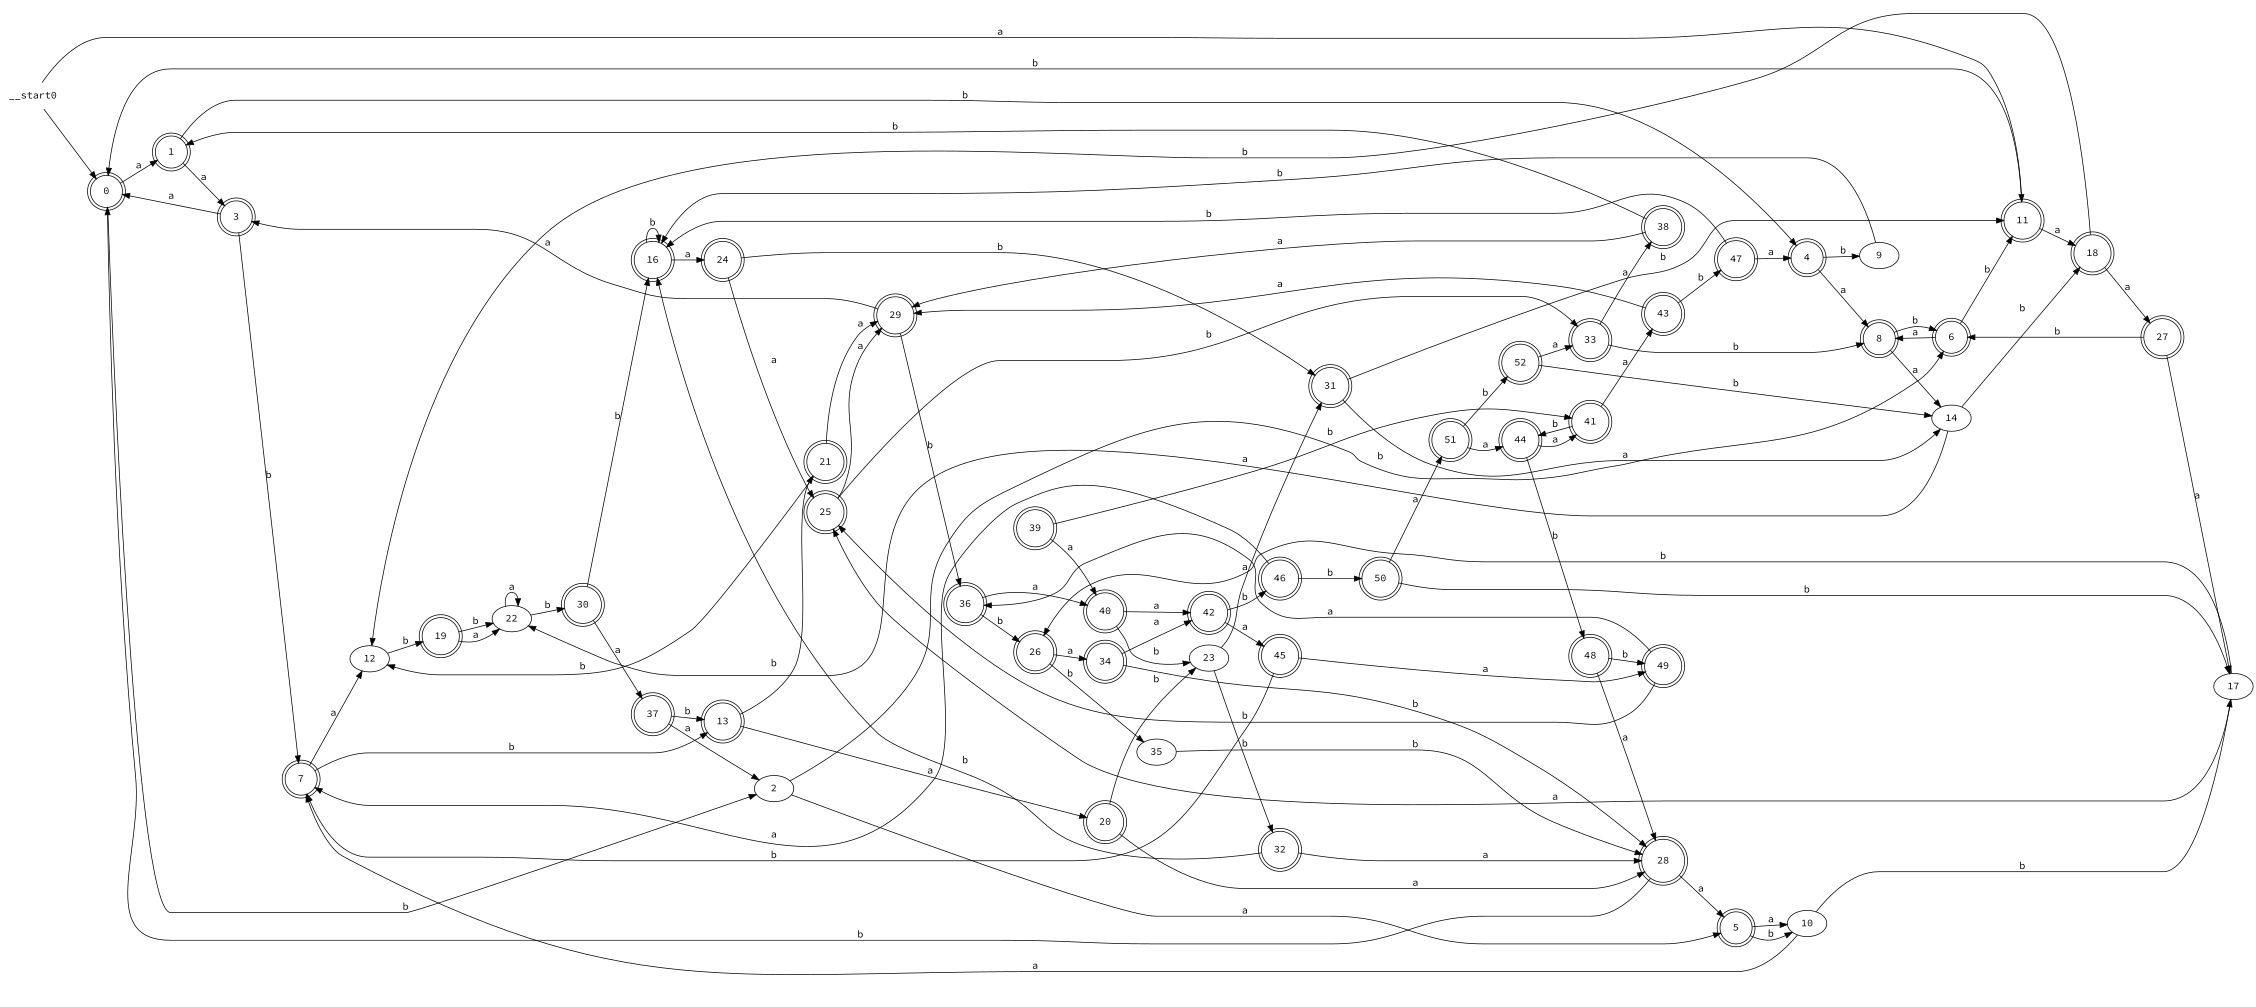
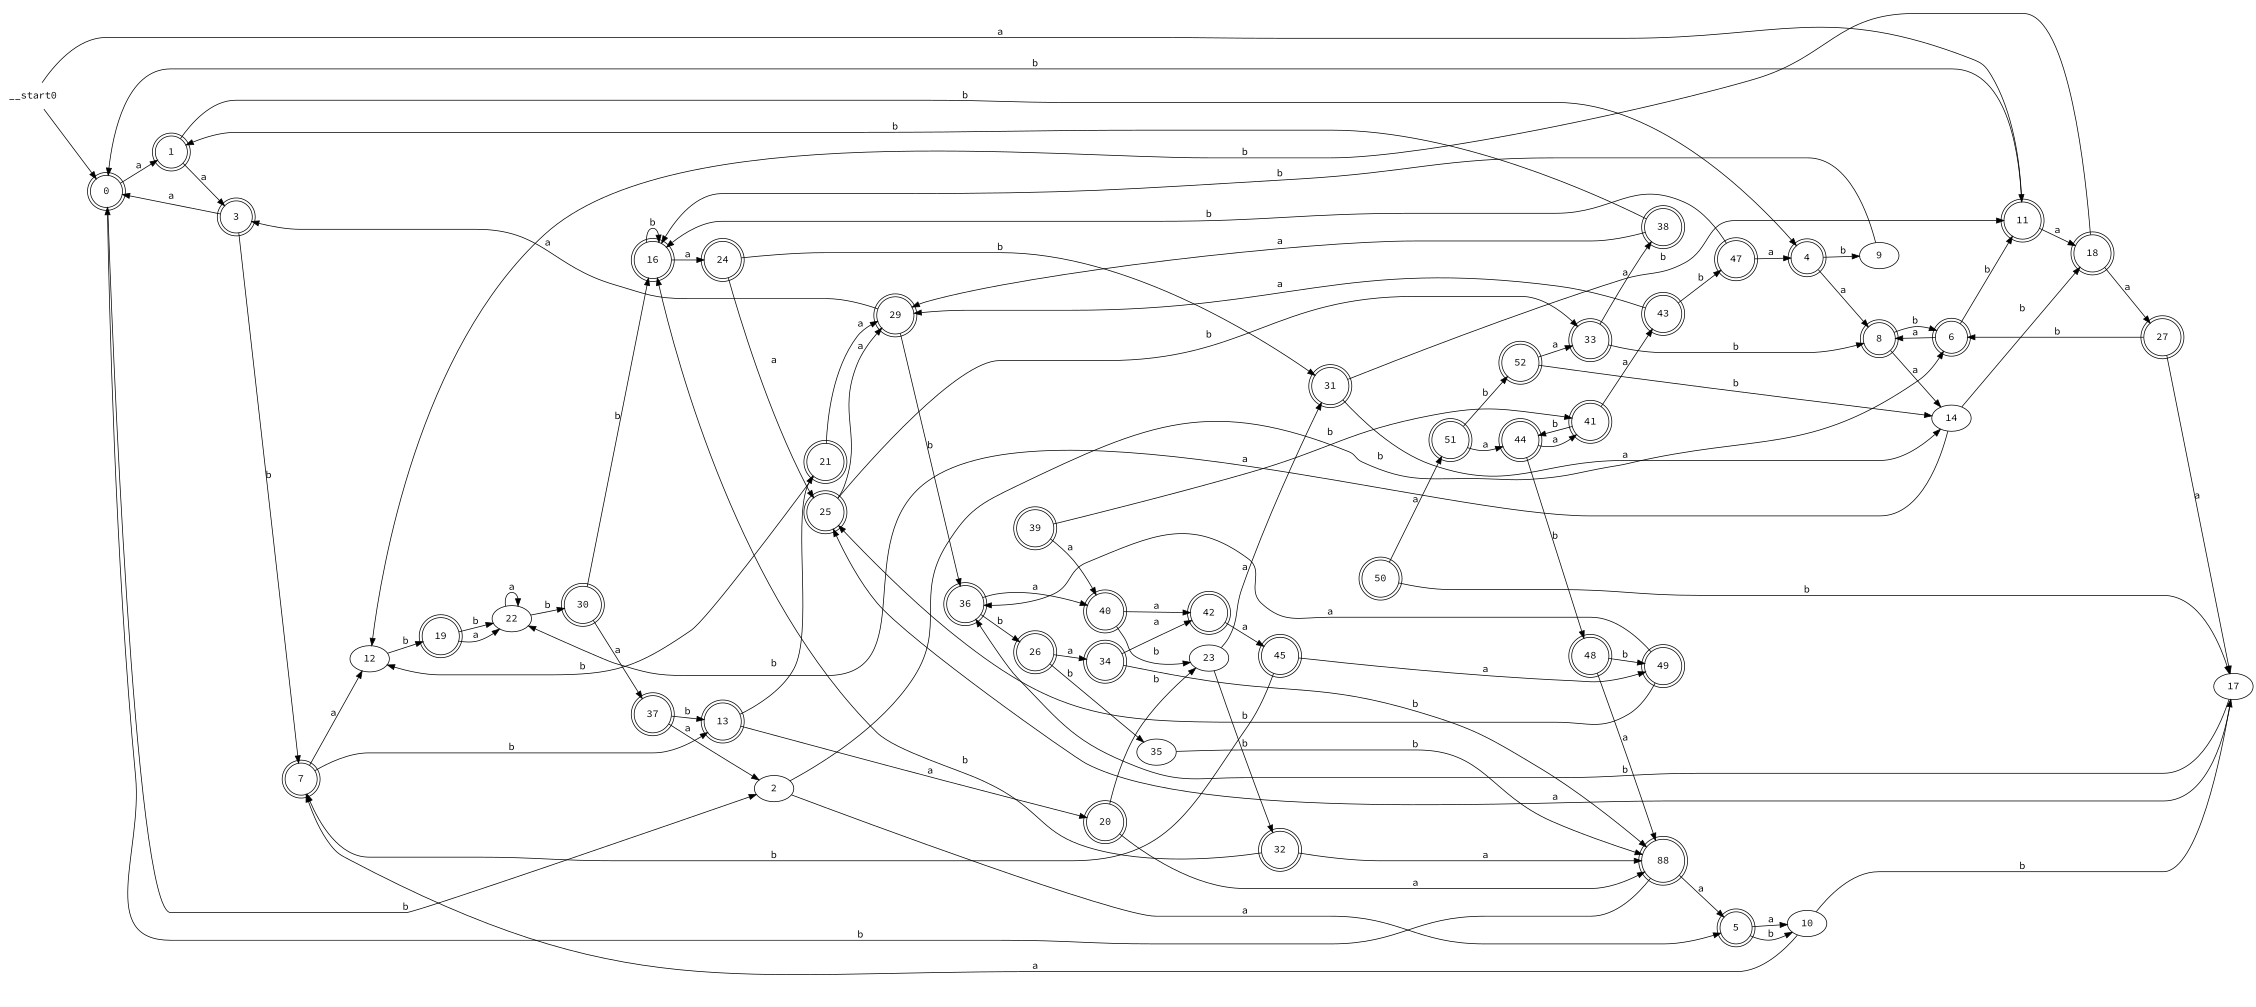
edge "17" -> "26": now "17" -> "36"
node "46": removed
node "28": label "28" -> "88"
